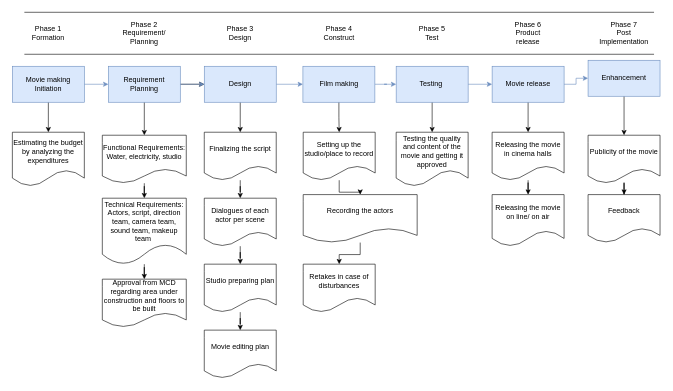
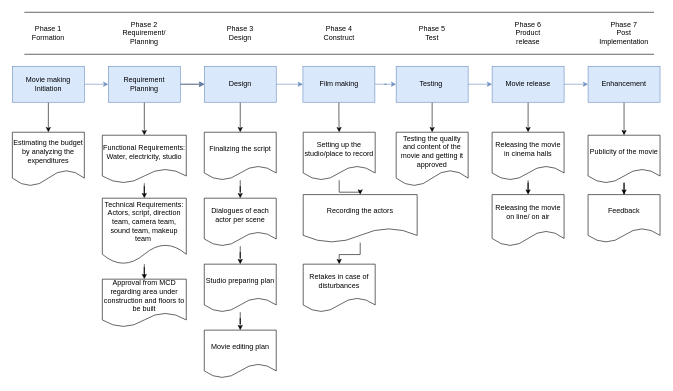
node "Enhancement": moved (624, 78) -> (624, 84)
